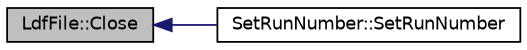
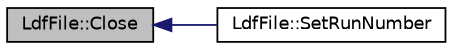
node "SetRunNumber::SetRunNumber": label "SetRunNumber::SetRunNumber" -> "LdfFile::SetRunNumber"
